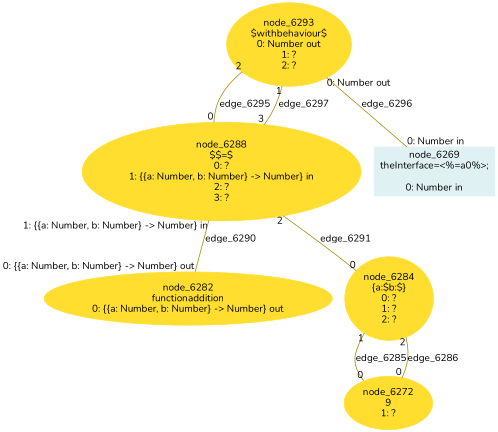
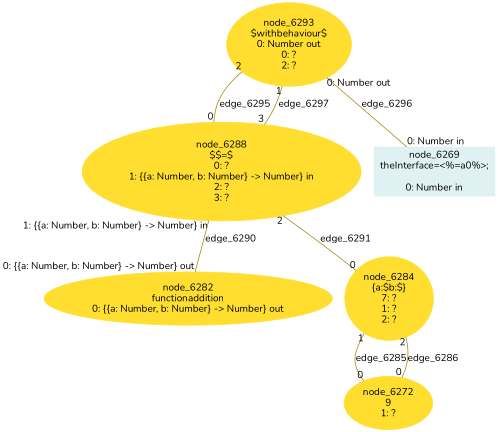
node "node_6293 $withbehaviour$ 0: Number out 1: ? 2: ?": label "node_6293 $withbehaviour$ 0: Number out 1: ? 2: ?" -> "node_6293 $withbehaviour$ 0: Number out 0: ? 2: ?"
node "node_6284 {a:$b:$} 0: ? 1: ? 2: ?": label "node_6284 {a:$b:$} 0: ? 1: ? 2: ?" -> "node_6284 {a:$b:$} 7: ? 1: ? 2: ?"
